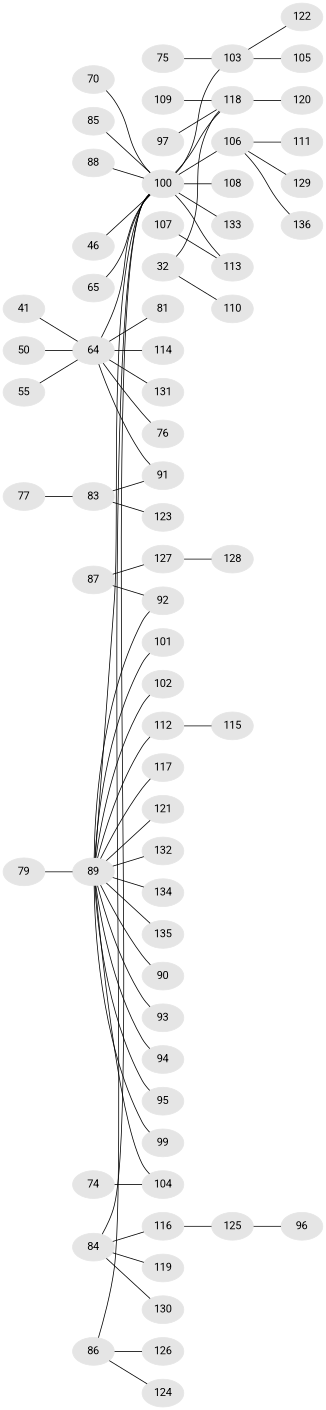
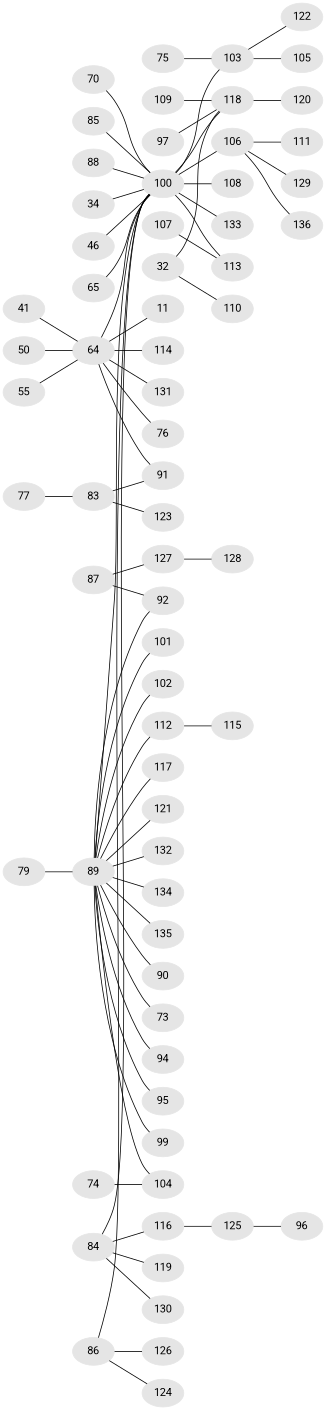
node "34": added
node "81": label "81" -> "11"
node "93": label "93" -> "73"
